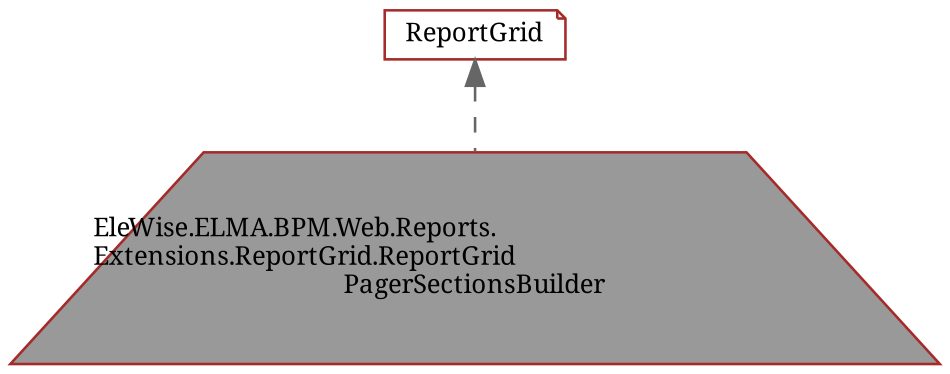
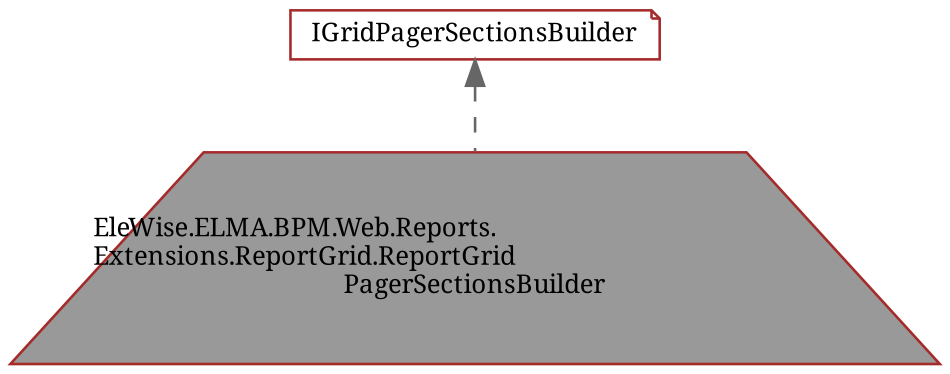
node "ReportGrid": label "ReportGrid" -> "IGridPagerSectionsBuilder"
